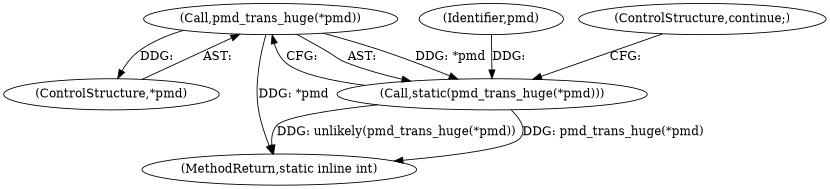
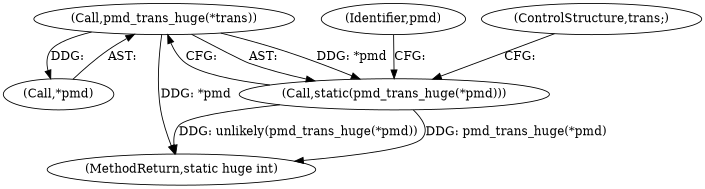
node "(Call,pmd_trans_huge(*pmd))": label "(Call,pmd_trans_huge(*pmd))" -> "(Call,pmd_trans_huge(*trans))"
node "(ControlStructure,continue;)": label "(ControlStructure,continue;)" -> "(ControlStructure,trans;)"
edge "(Identifier,pmd)" -> "(Call,static(pmd_trans_huge(*pmd)))": label "DDG: " -> "CFG: "
node "(ControlStructure,*pmd)": label "(ControlStructure,*pmd)" -> "(Call,*pmd)"
node "(MethodReturn,static inline int)": label "(MethodReturn,static inline int)" -> "(MethodReturn,static huge int)"
